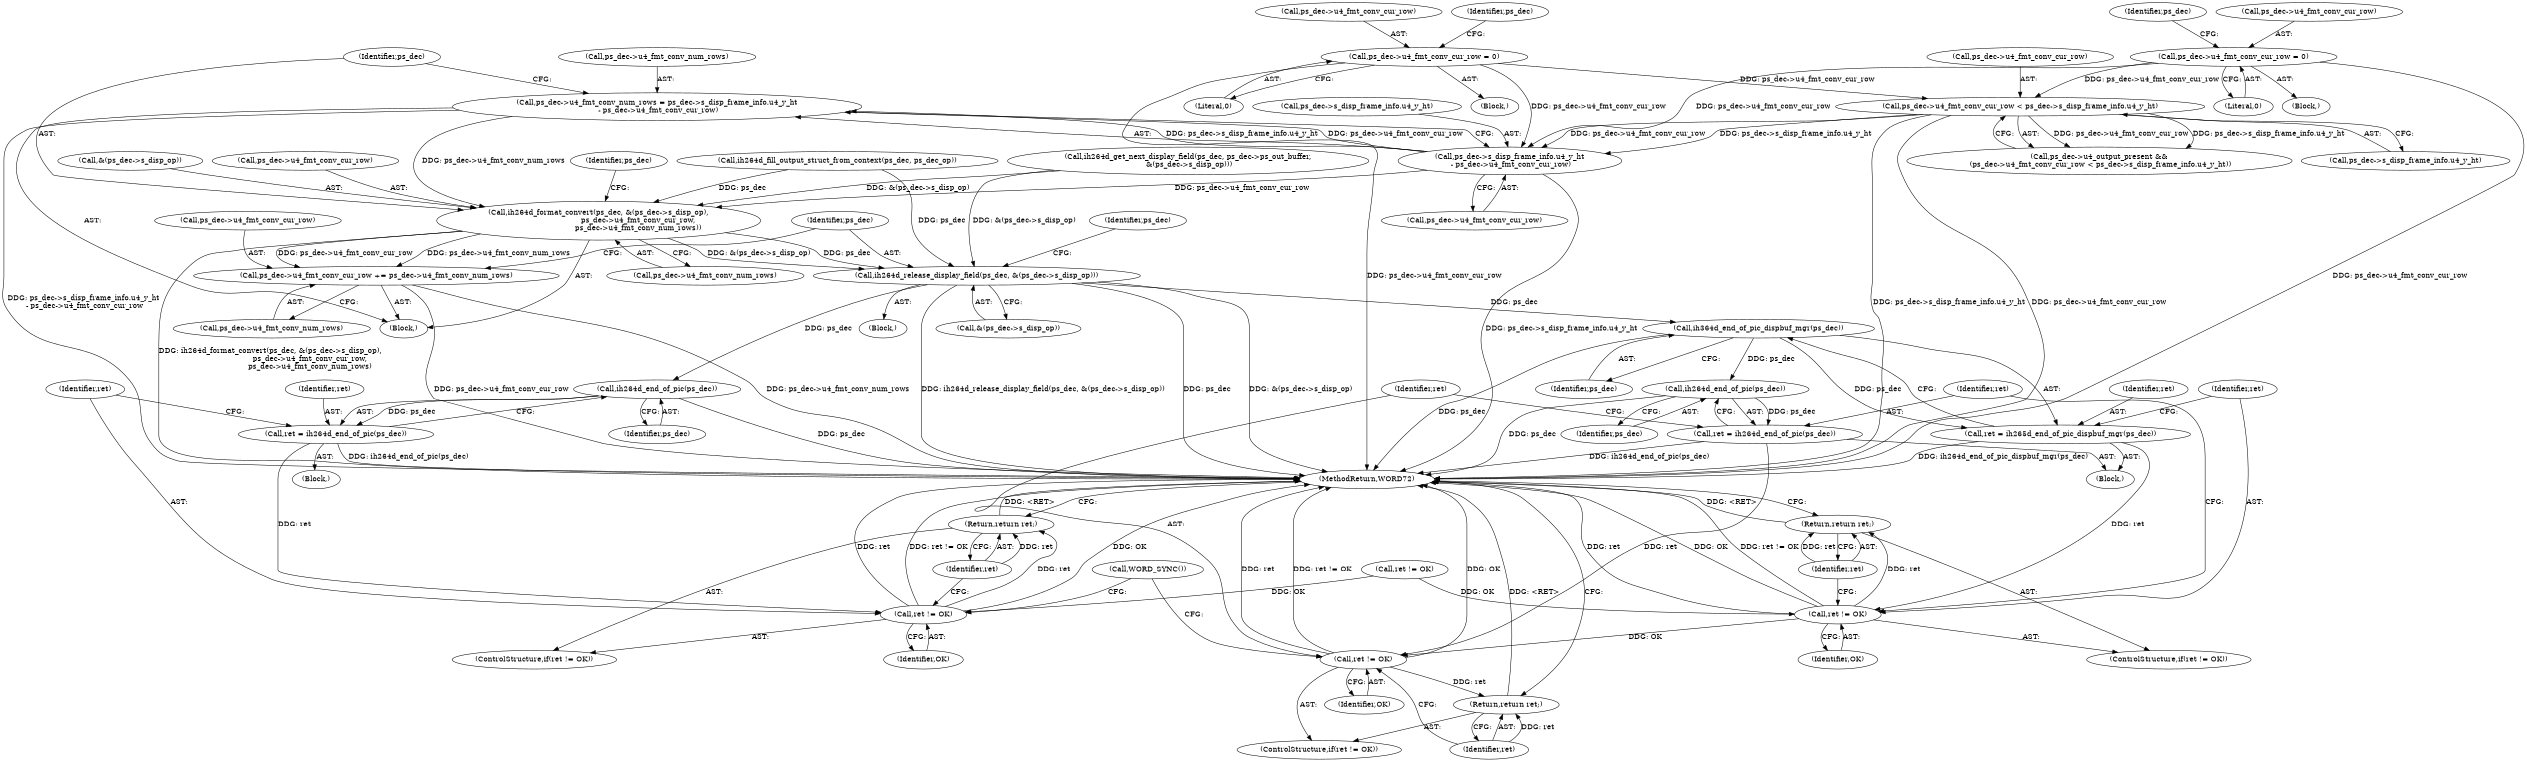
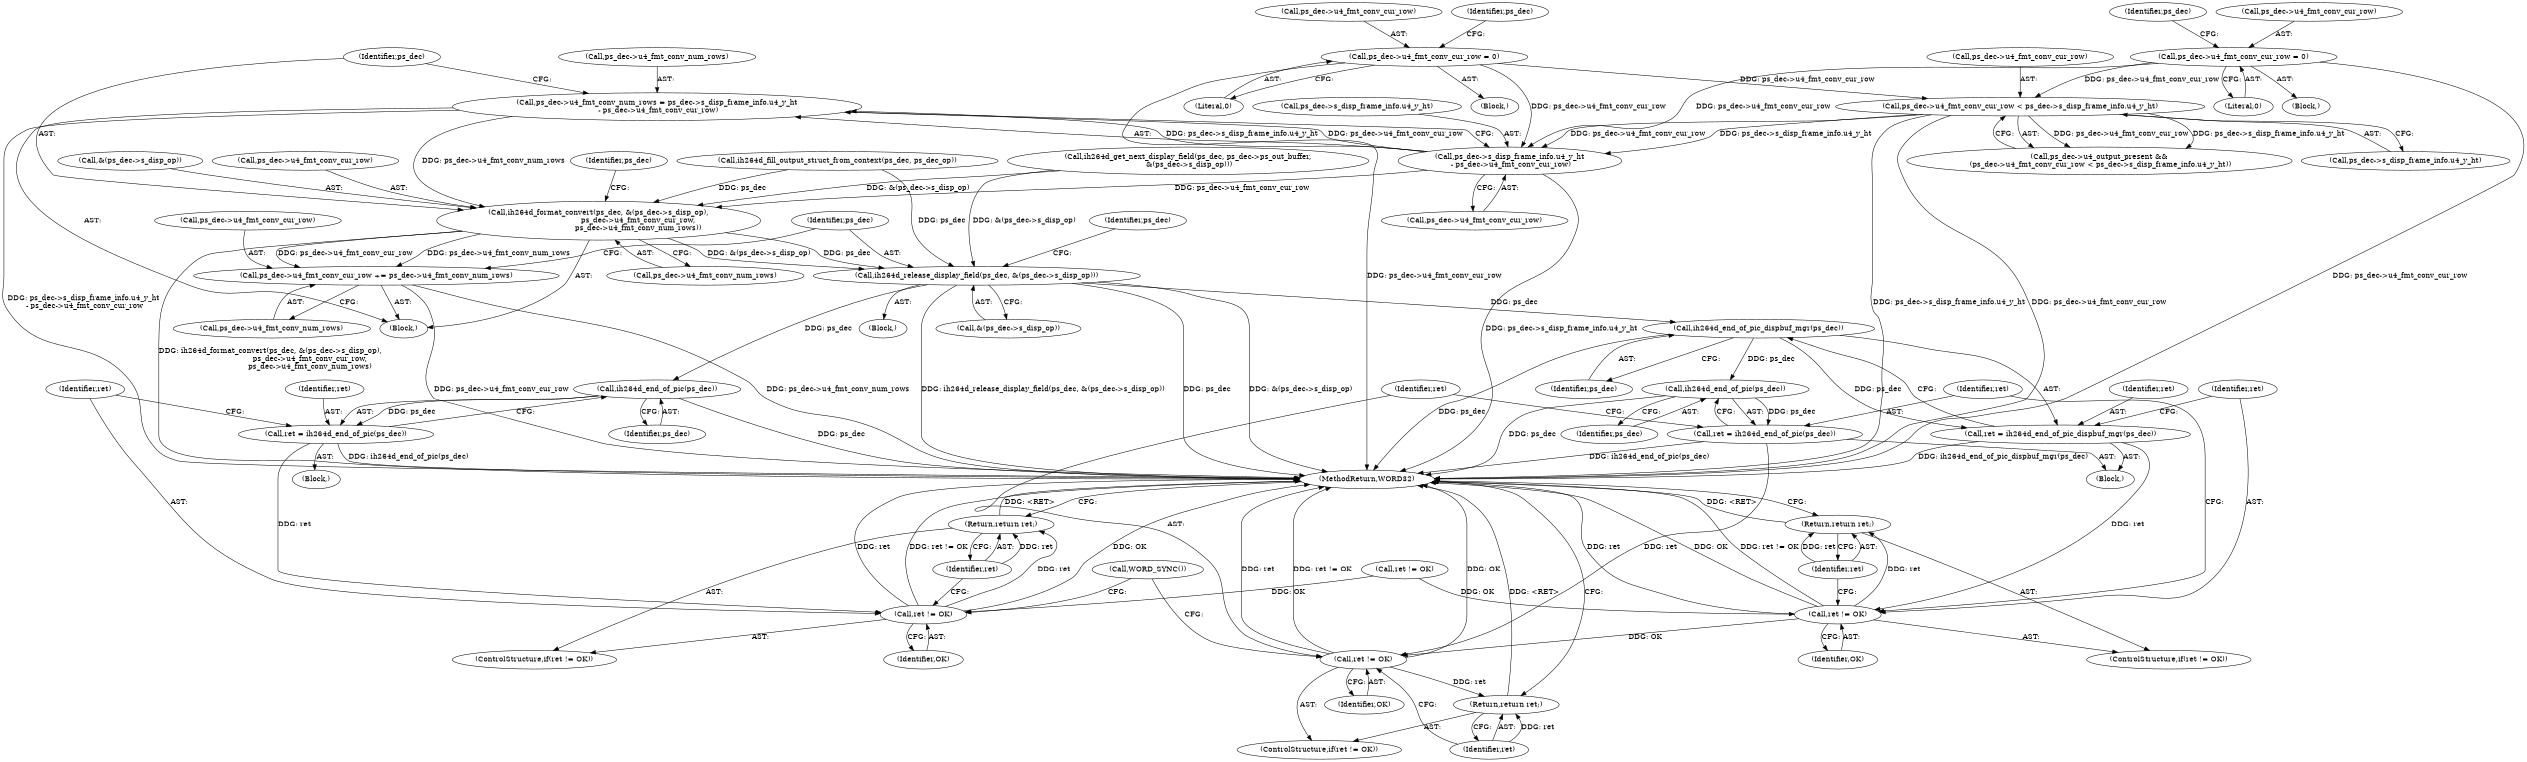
node "(Call,ih364d_end_of_pic_dispbuf_mgr(ps_dec))": label "(Call,ih364d_end_of_pic_dispbuf_mgr(ps_dec))" -> "(Call,ih264d_end_of_pic_dispbuf_mgr(ps_dec))"
node "(Call,ret = ih265d_end_of_pic_dispbuf_mgr(ps_dec))": label "(Call,ret = ih265d_end_of_pic_dispbuf_mgr(ps_dec))" -> "(Call,ret = ih264d_end_of_pic_dispbuf_mgr(ps_dec))"
node "(MethodReturn,WORD72)": label "(MethodReturn,WORD72)" -> "(MethodReturn,WORD32)"
